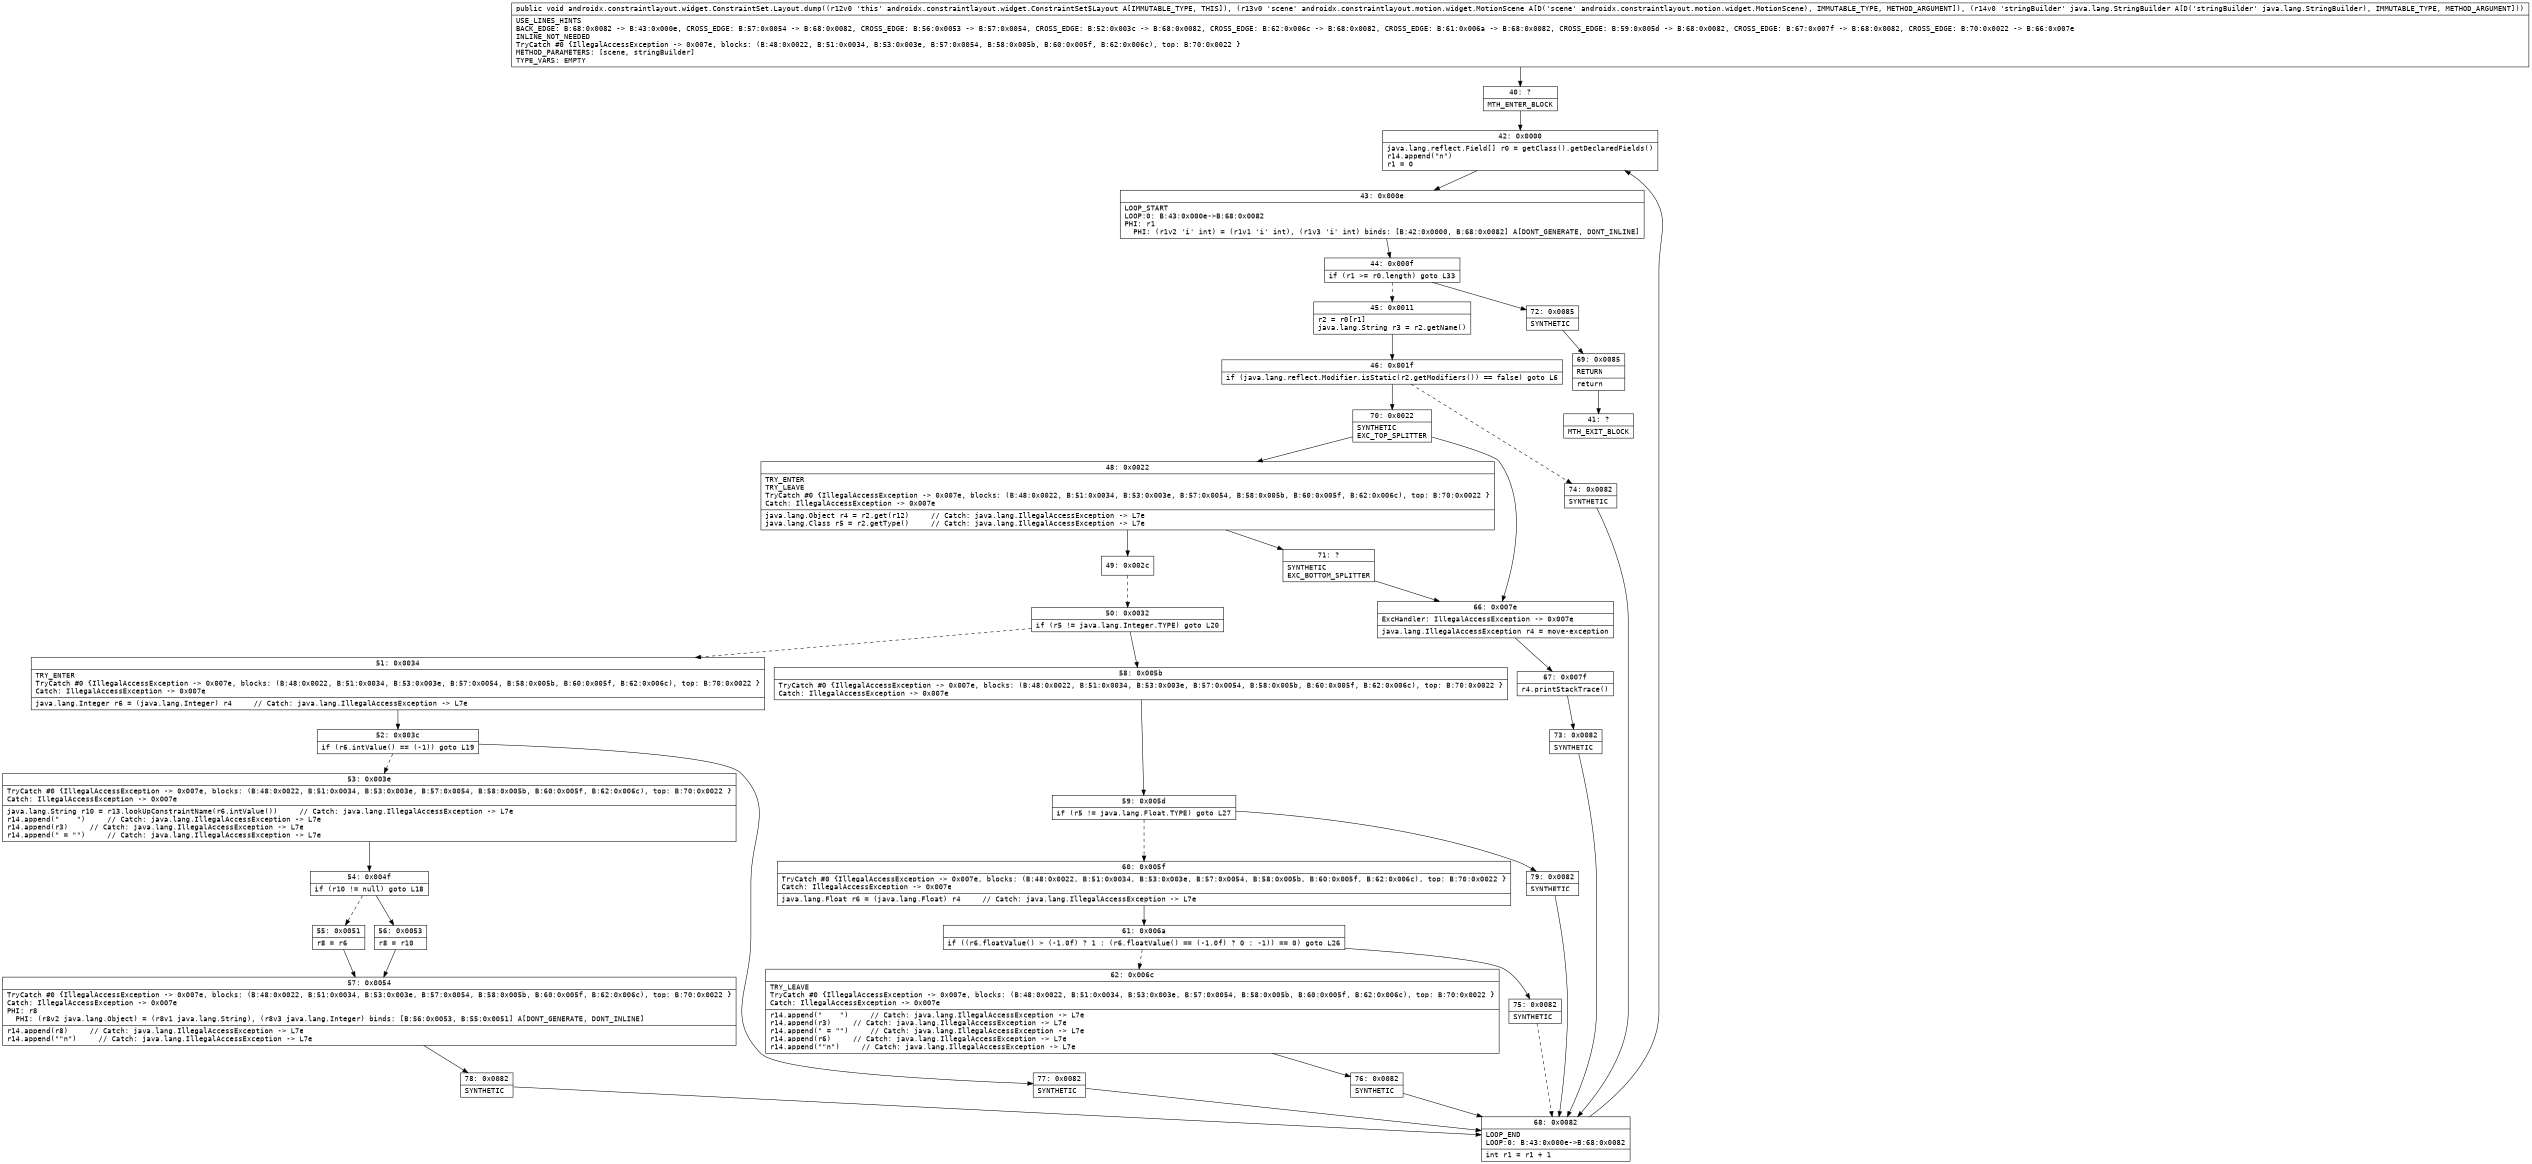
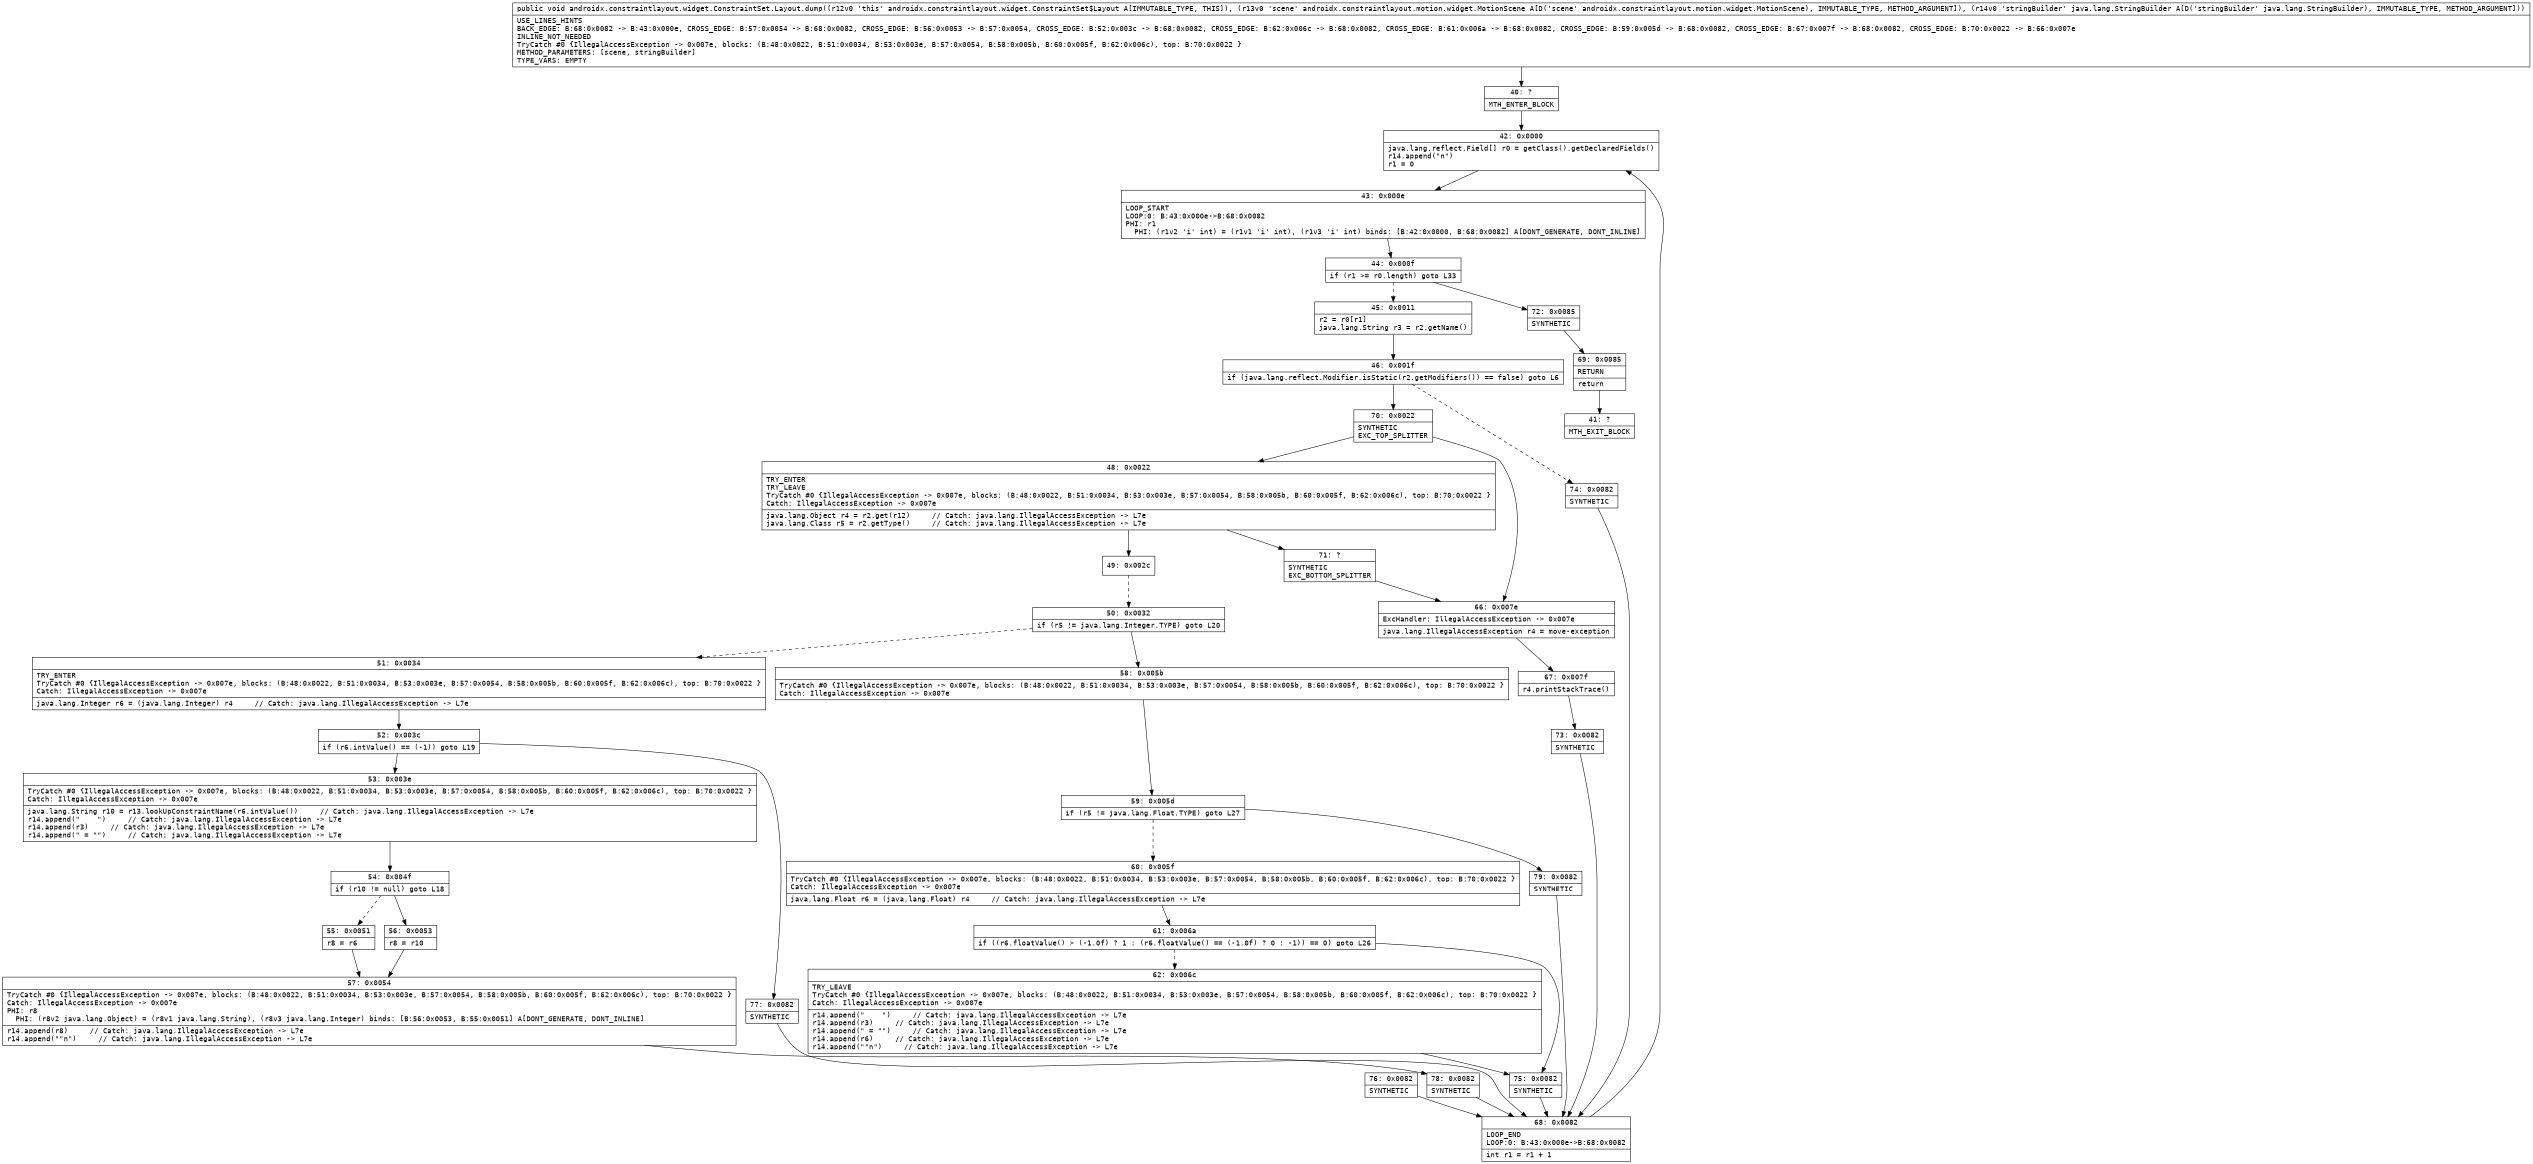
edge "52: 0x003c" -> "53: 0x003e": style dashed -> solid
edge "62: 0x006c" -> "76: 0x0082": now "62: 0x006c" -> "75: 0x0082"
edge "75: 0x0082" -> "68: 0x0082": style dashed -> solid
